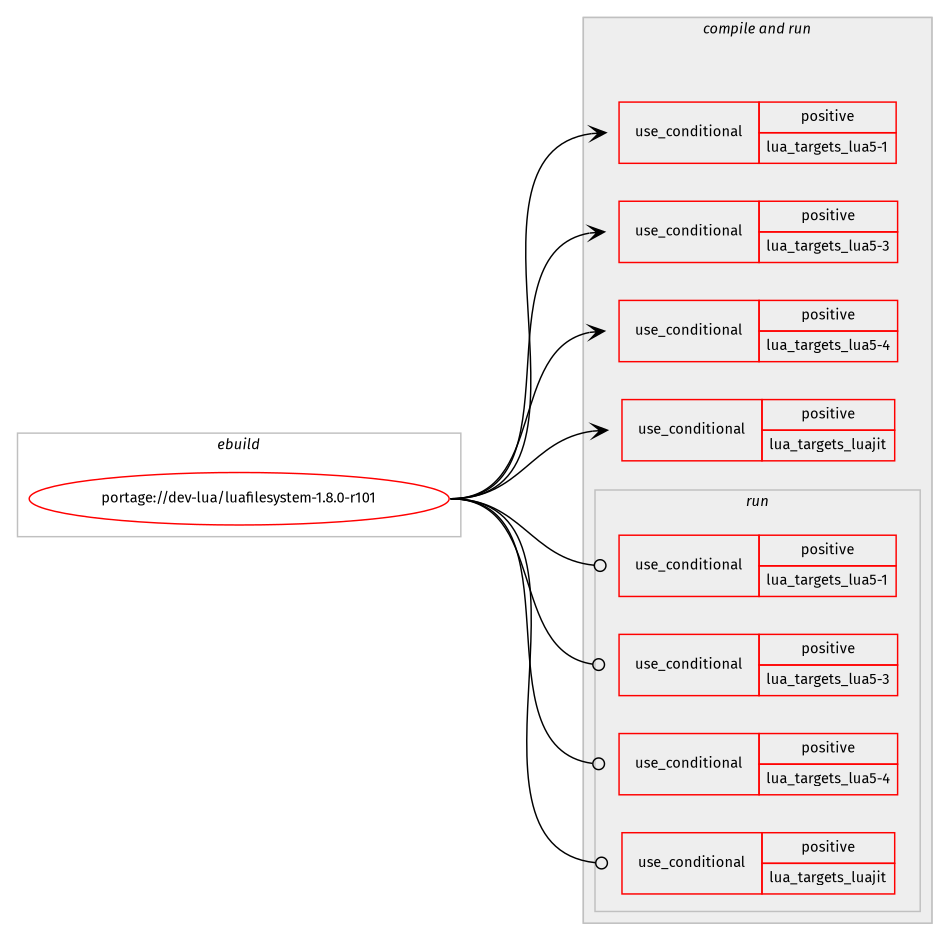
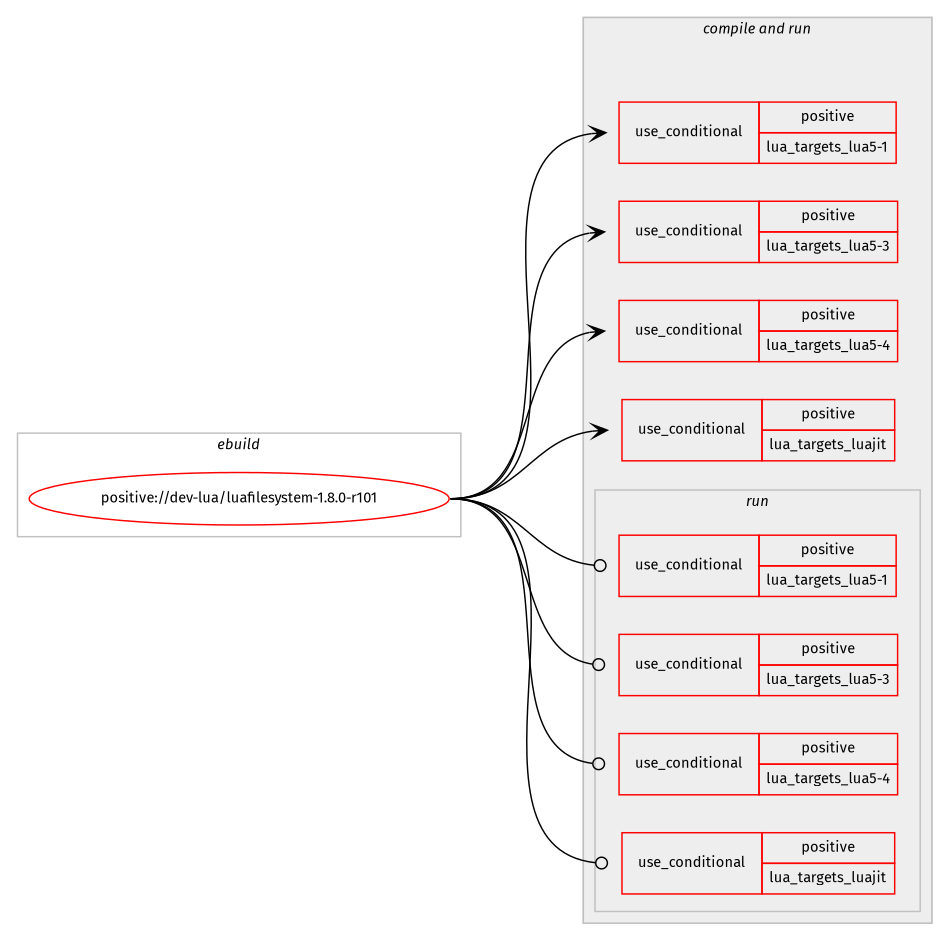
node "portage://dev-lua/luafilesystem-1.8.0-r101": label "portage://dev-lua/luafilesystem-1.8.0-r101" -> "positive://dev-lua/luafilesystem-1.8.0-r101"
